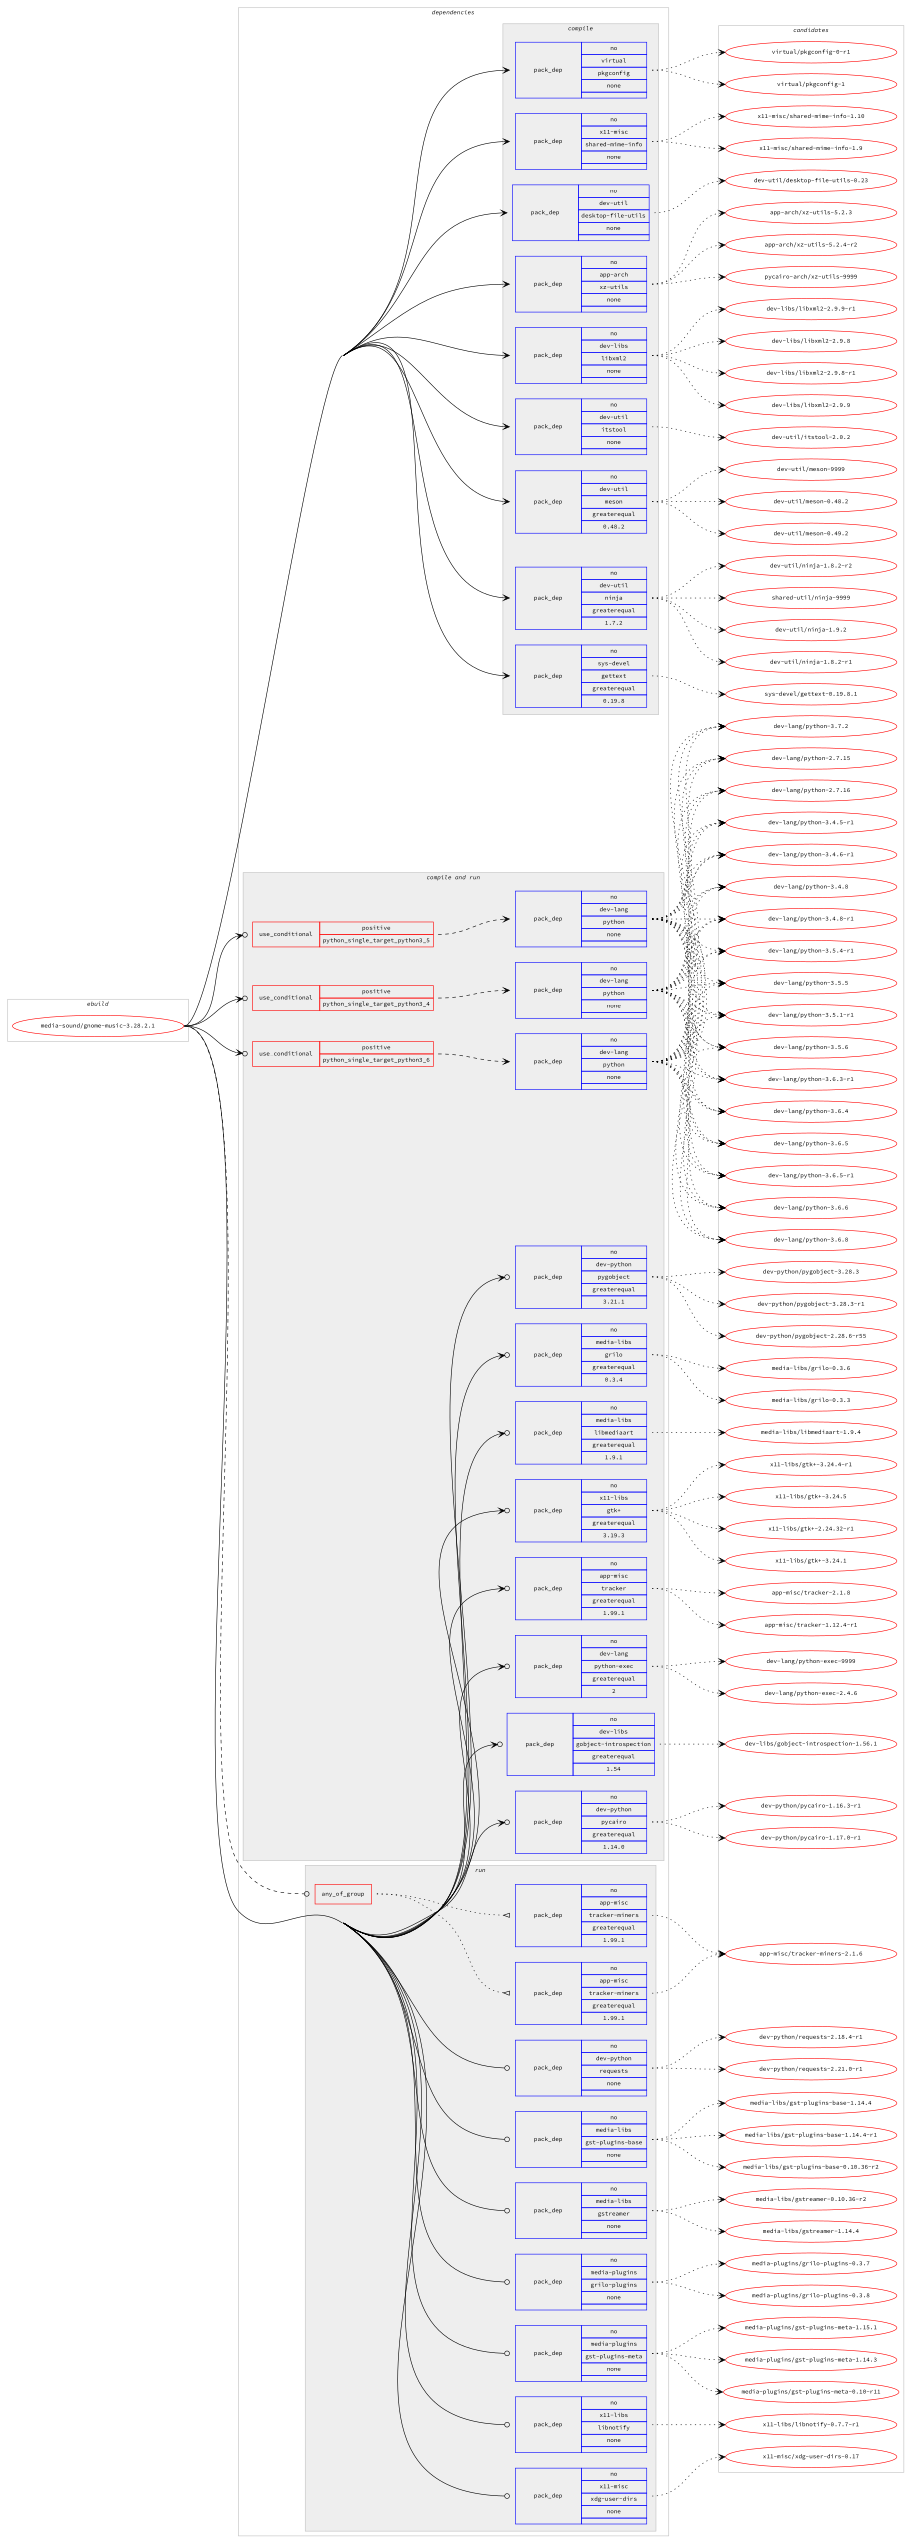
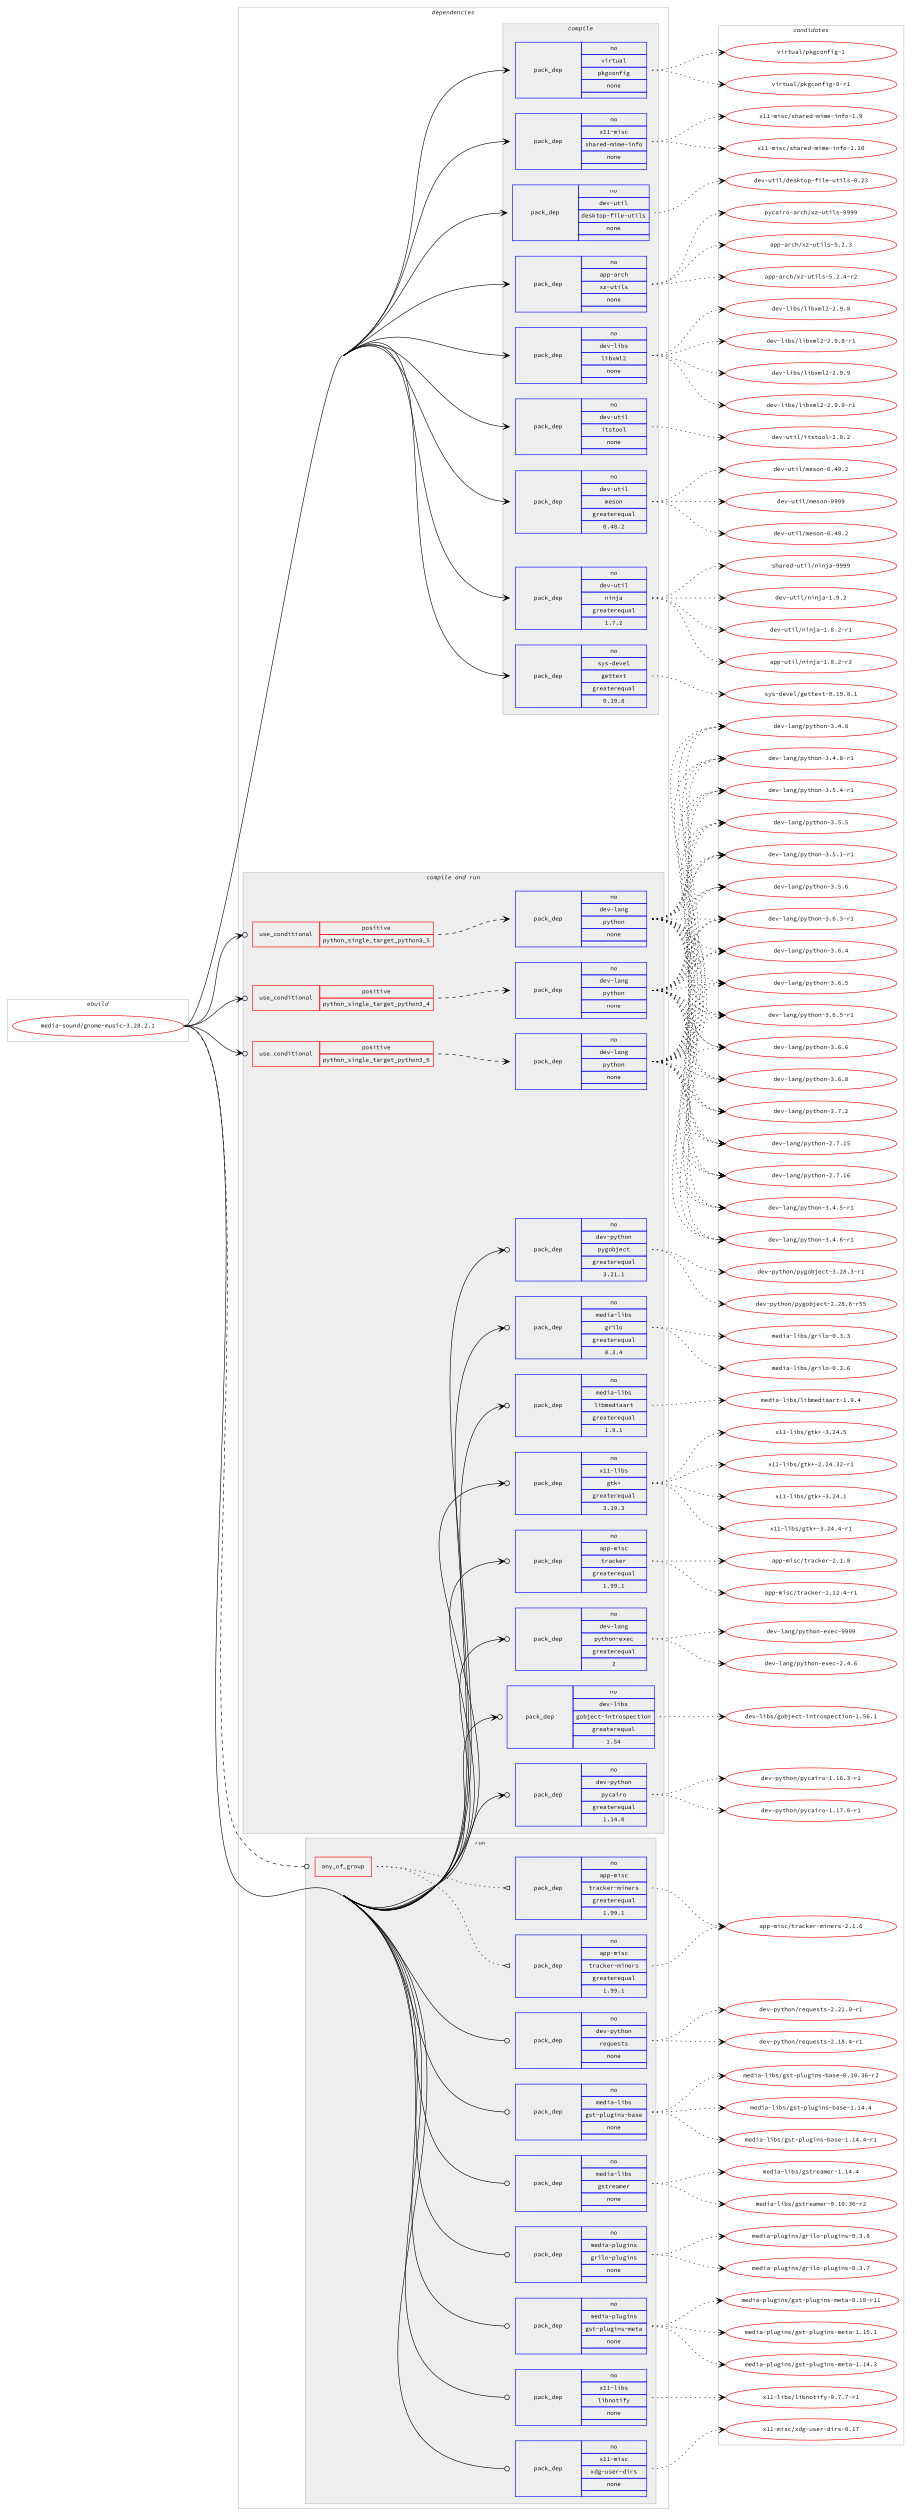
node "dev-util/ninja-1.8.2-r2": label "dev-util/ninja-1.8.2-r2" -> "app-util/ninja-1.8.2-r2"
node "dev-python/pygobject-3.28.3": removed
